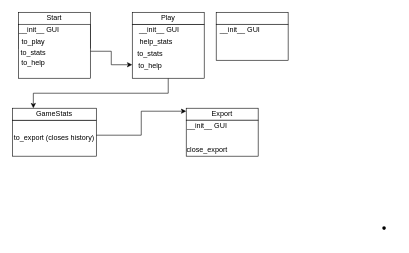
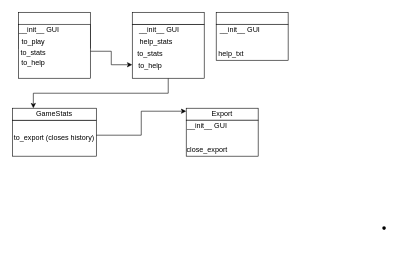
node "Start": removed
node "Play": removed
node "help_txt": added
